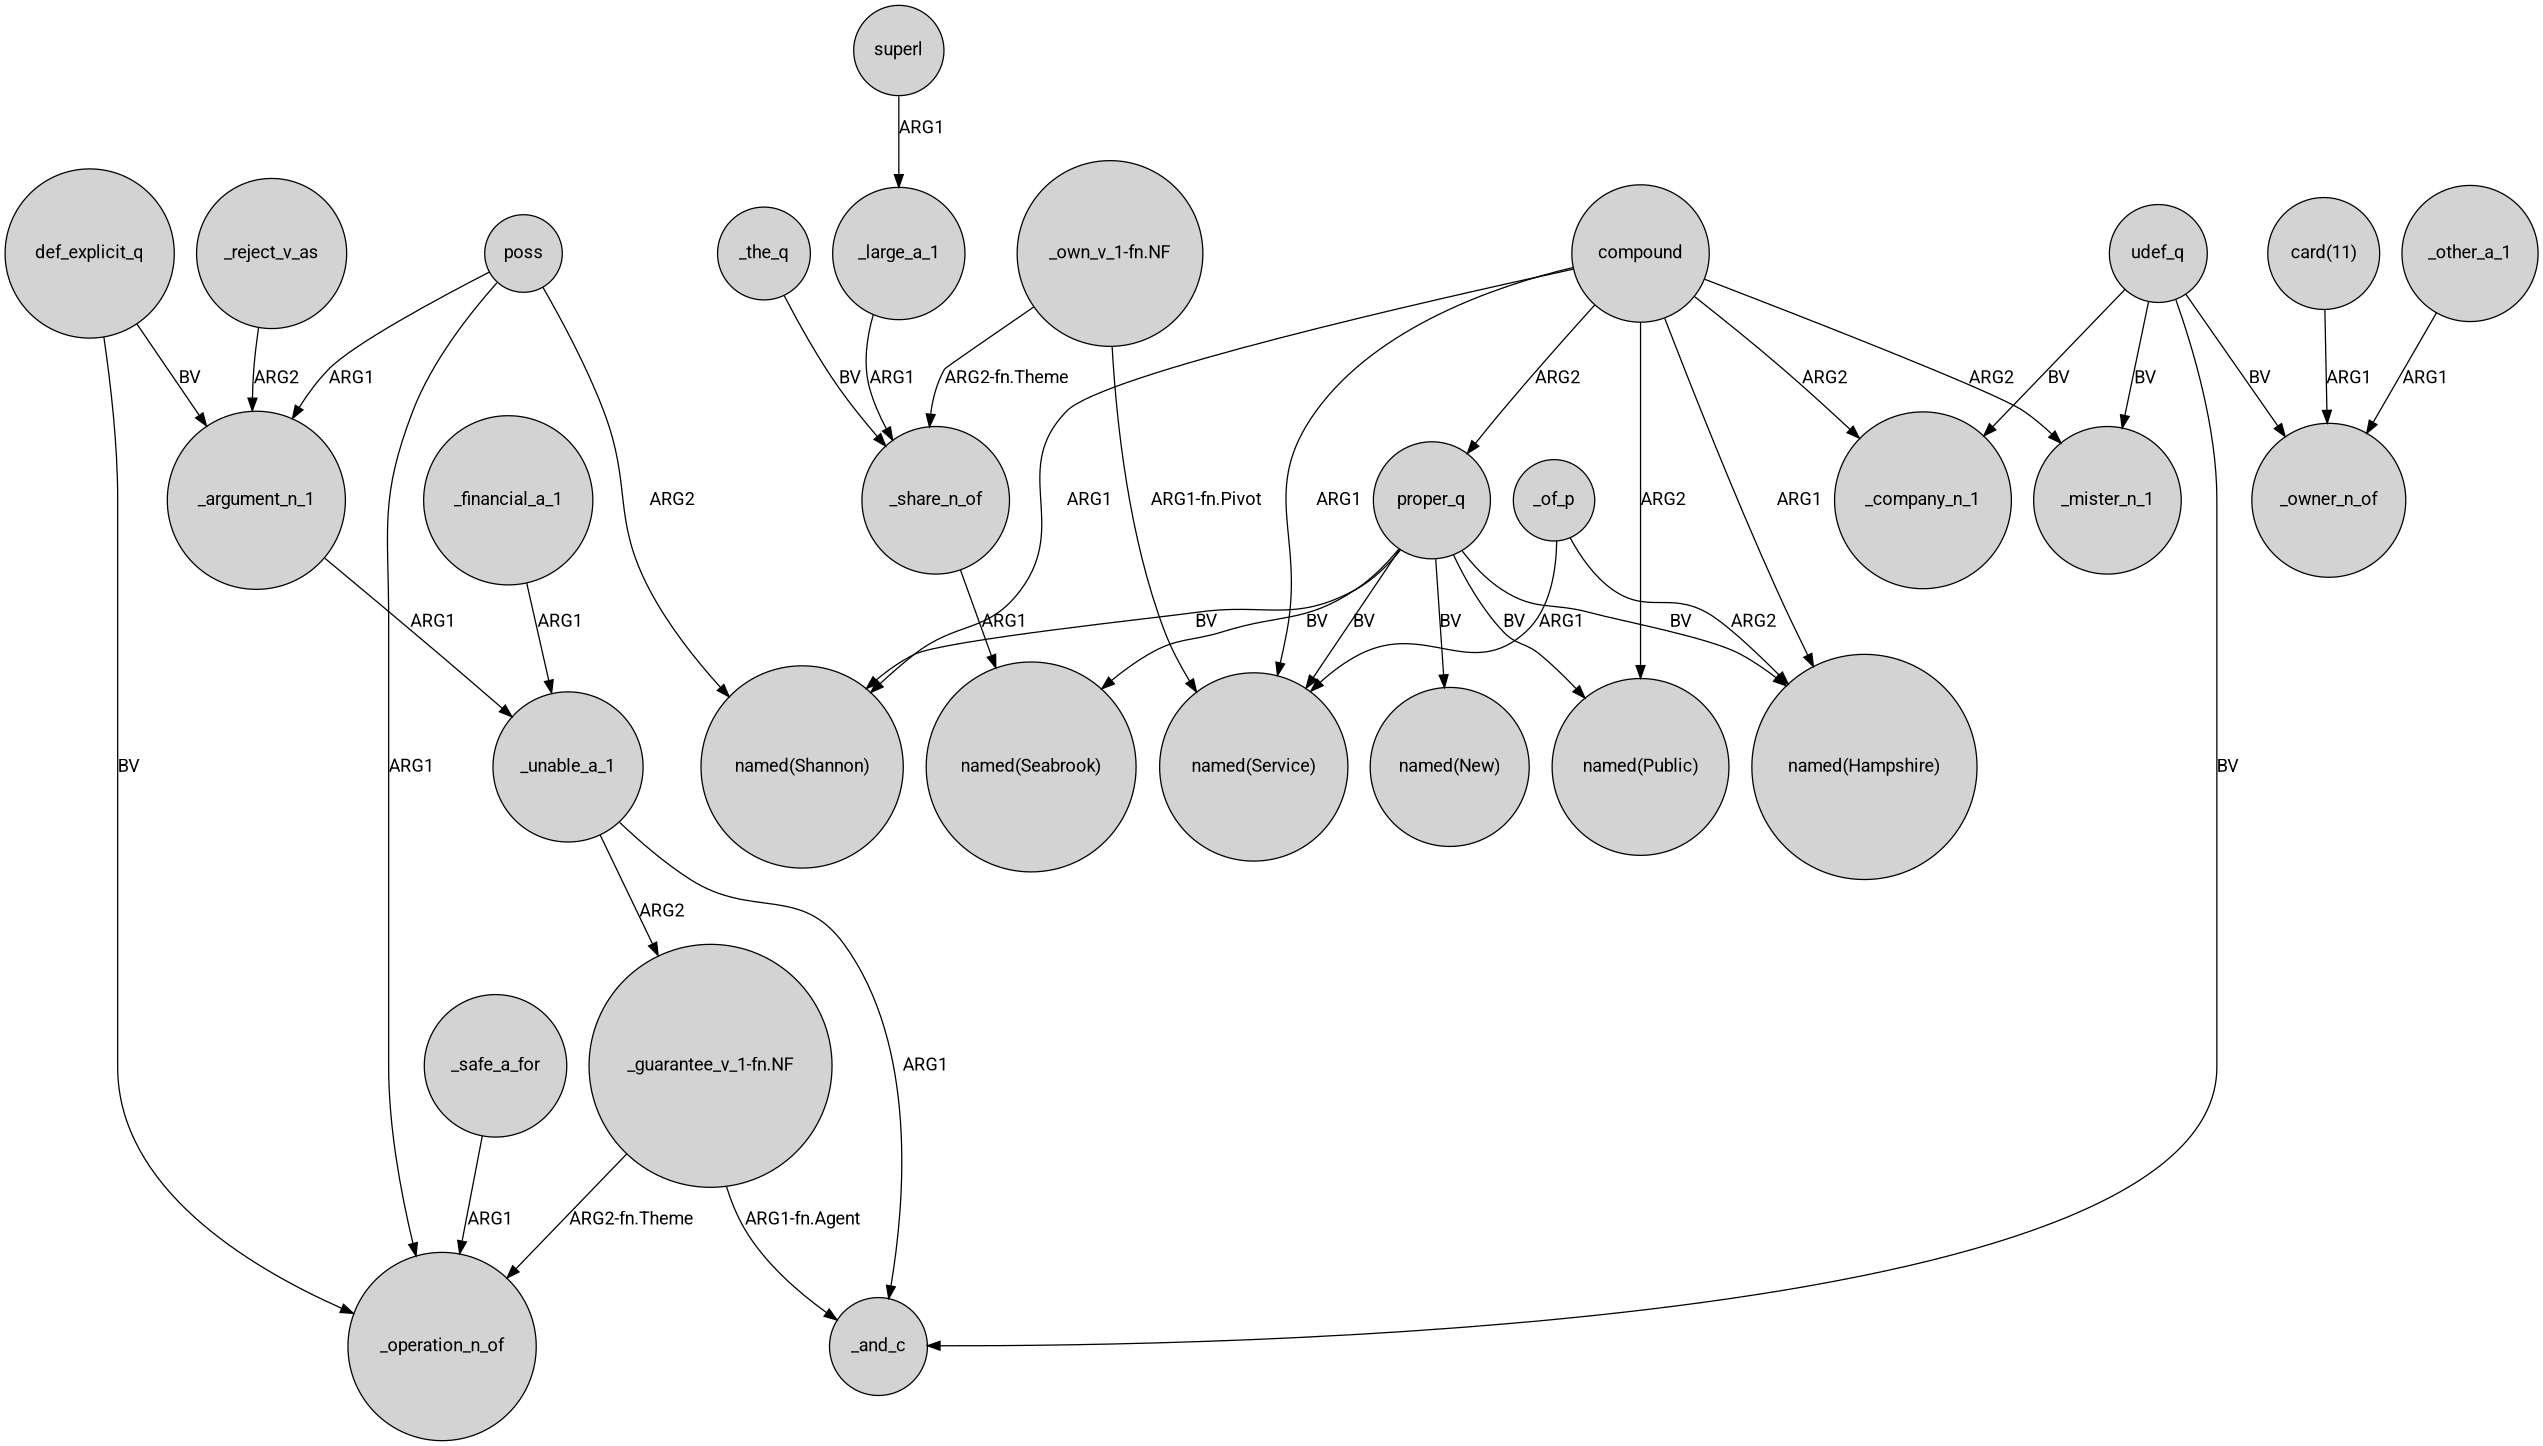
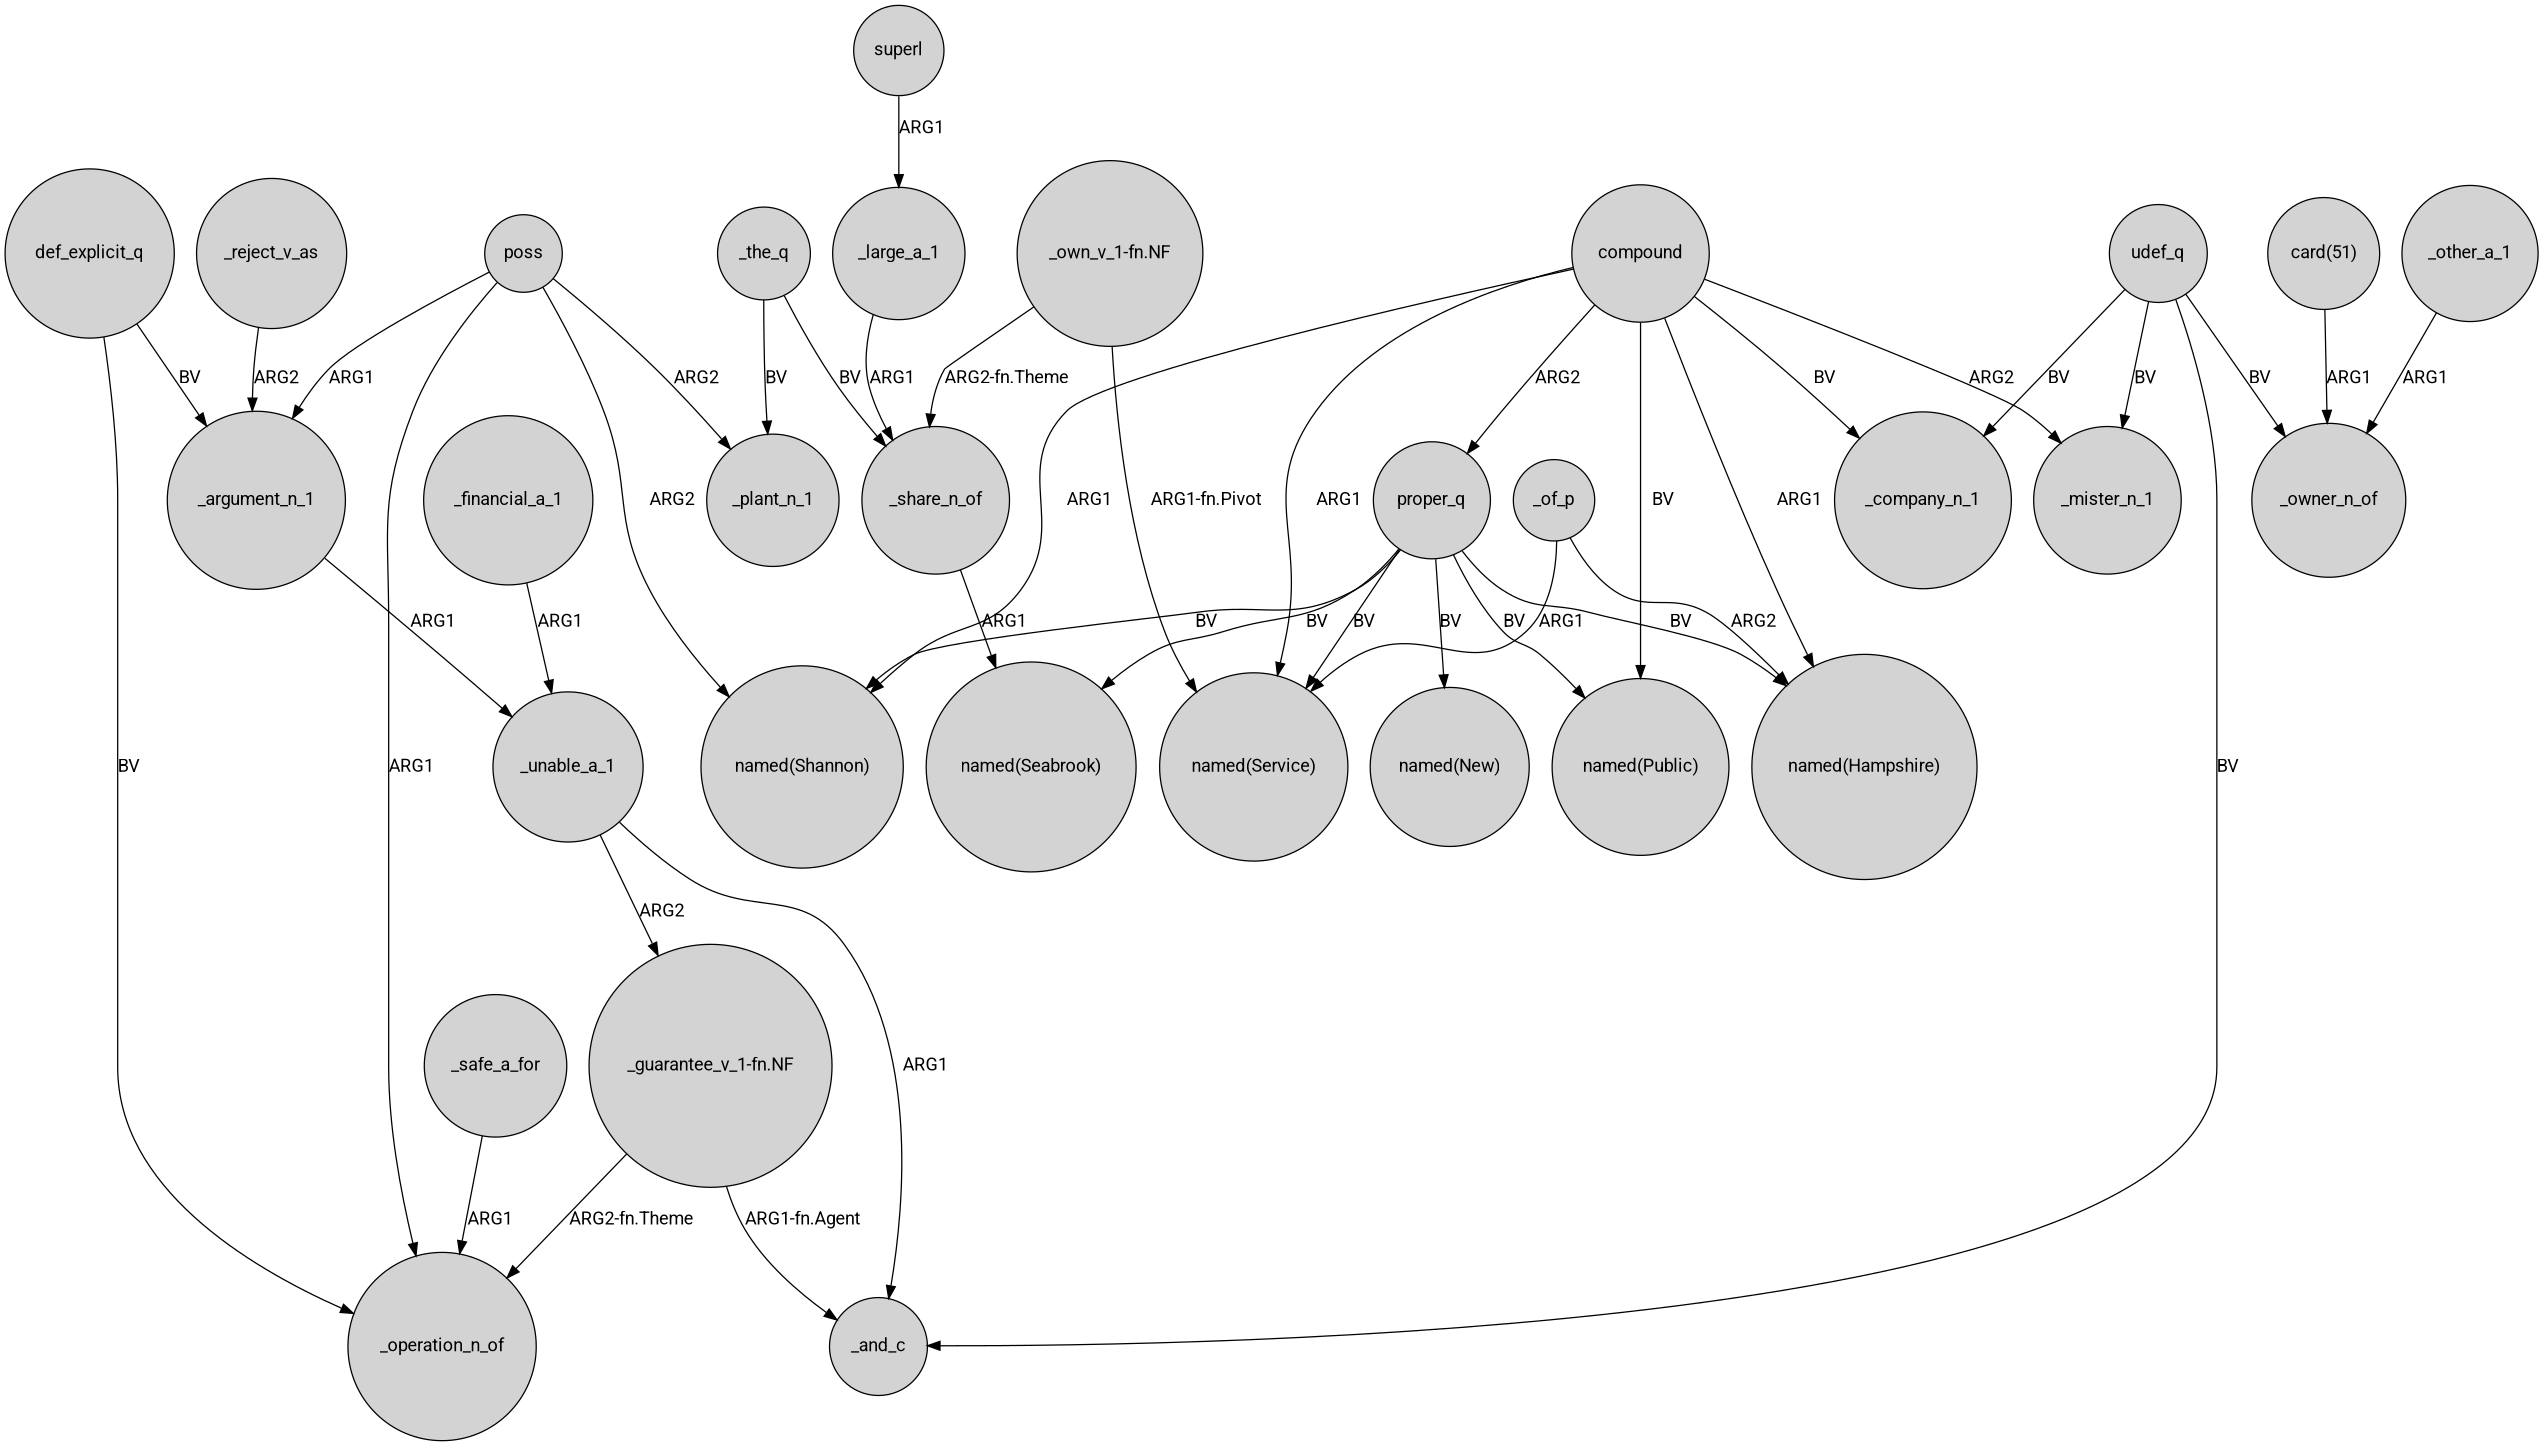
node "card(11)": label "card(11)" -> "card(51)"
edge "compound" -> "_company_n_1": label "ARG2" -> "BV"
node "_plant_n_1": added
edge "compound" -> "named(Public)": label "ARG2" -> "BV"
